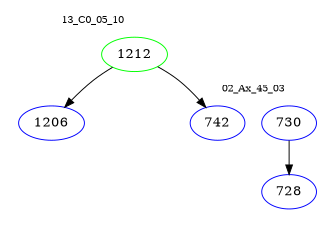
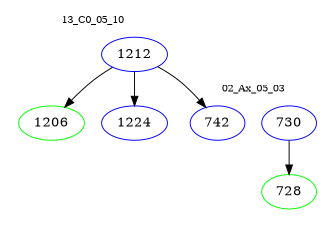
node "1212": color green -> blue
cluster "02_Ax_45_03": label "02_Ax_45_03" -> "02_Ax_05_03"
node "1206": color blue -> green
node "1224": added
node "728": color blue -> green
